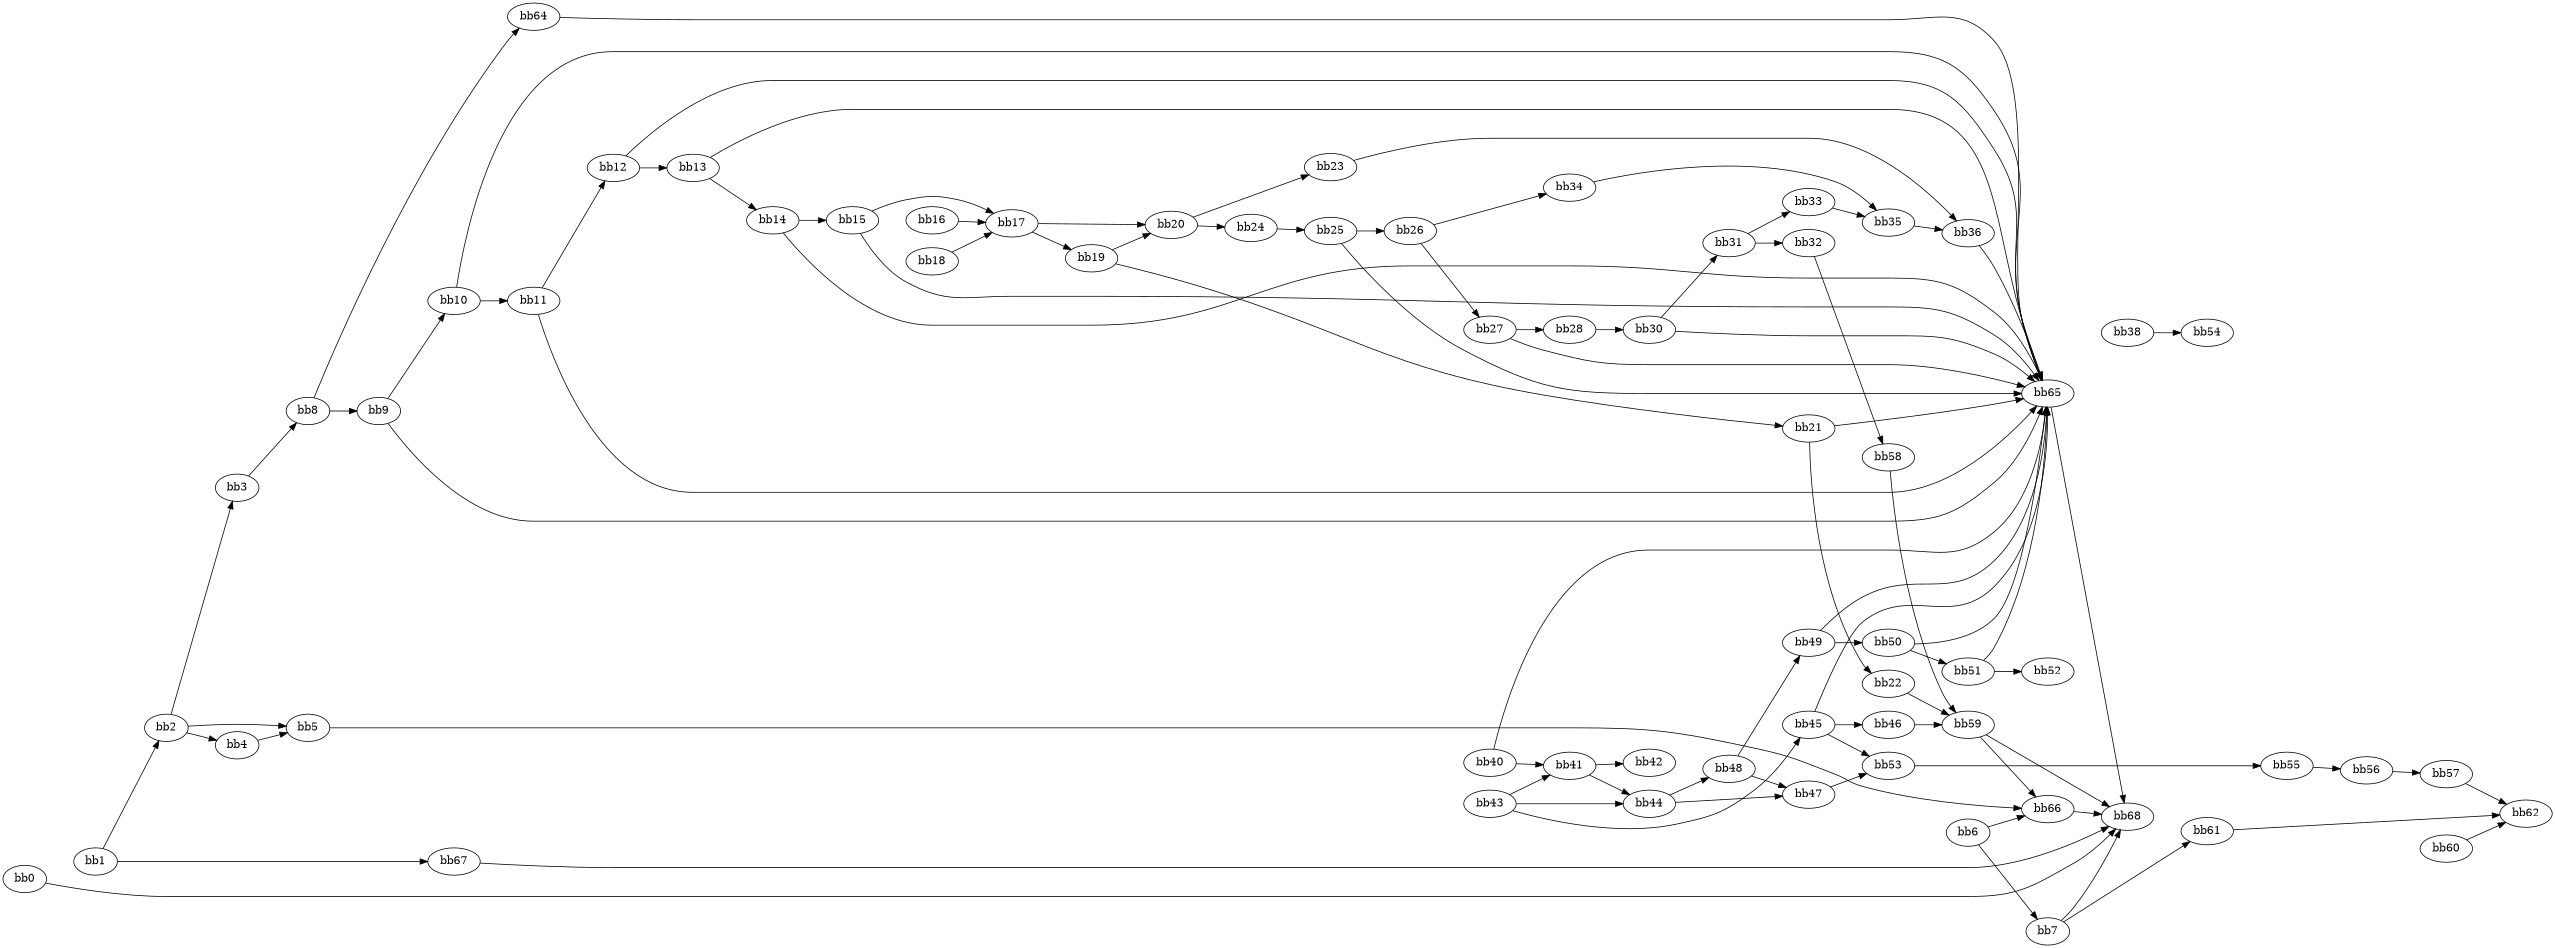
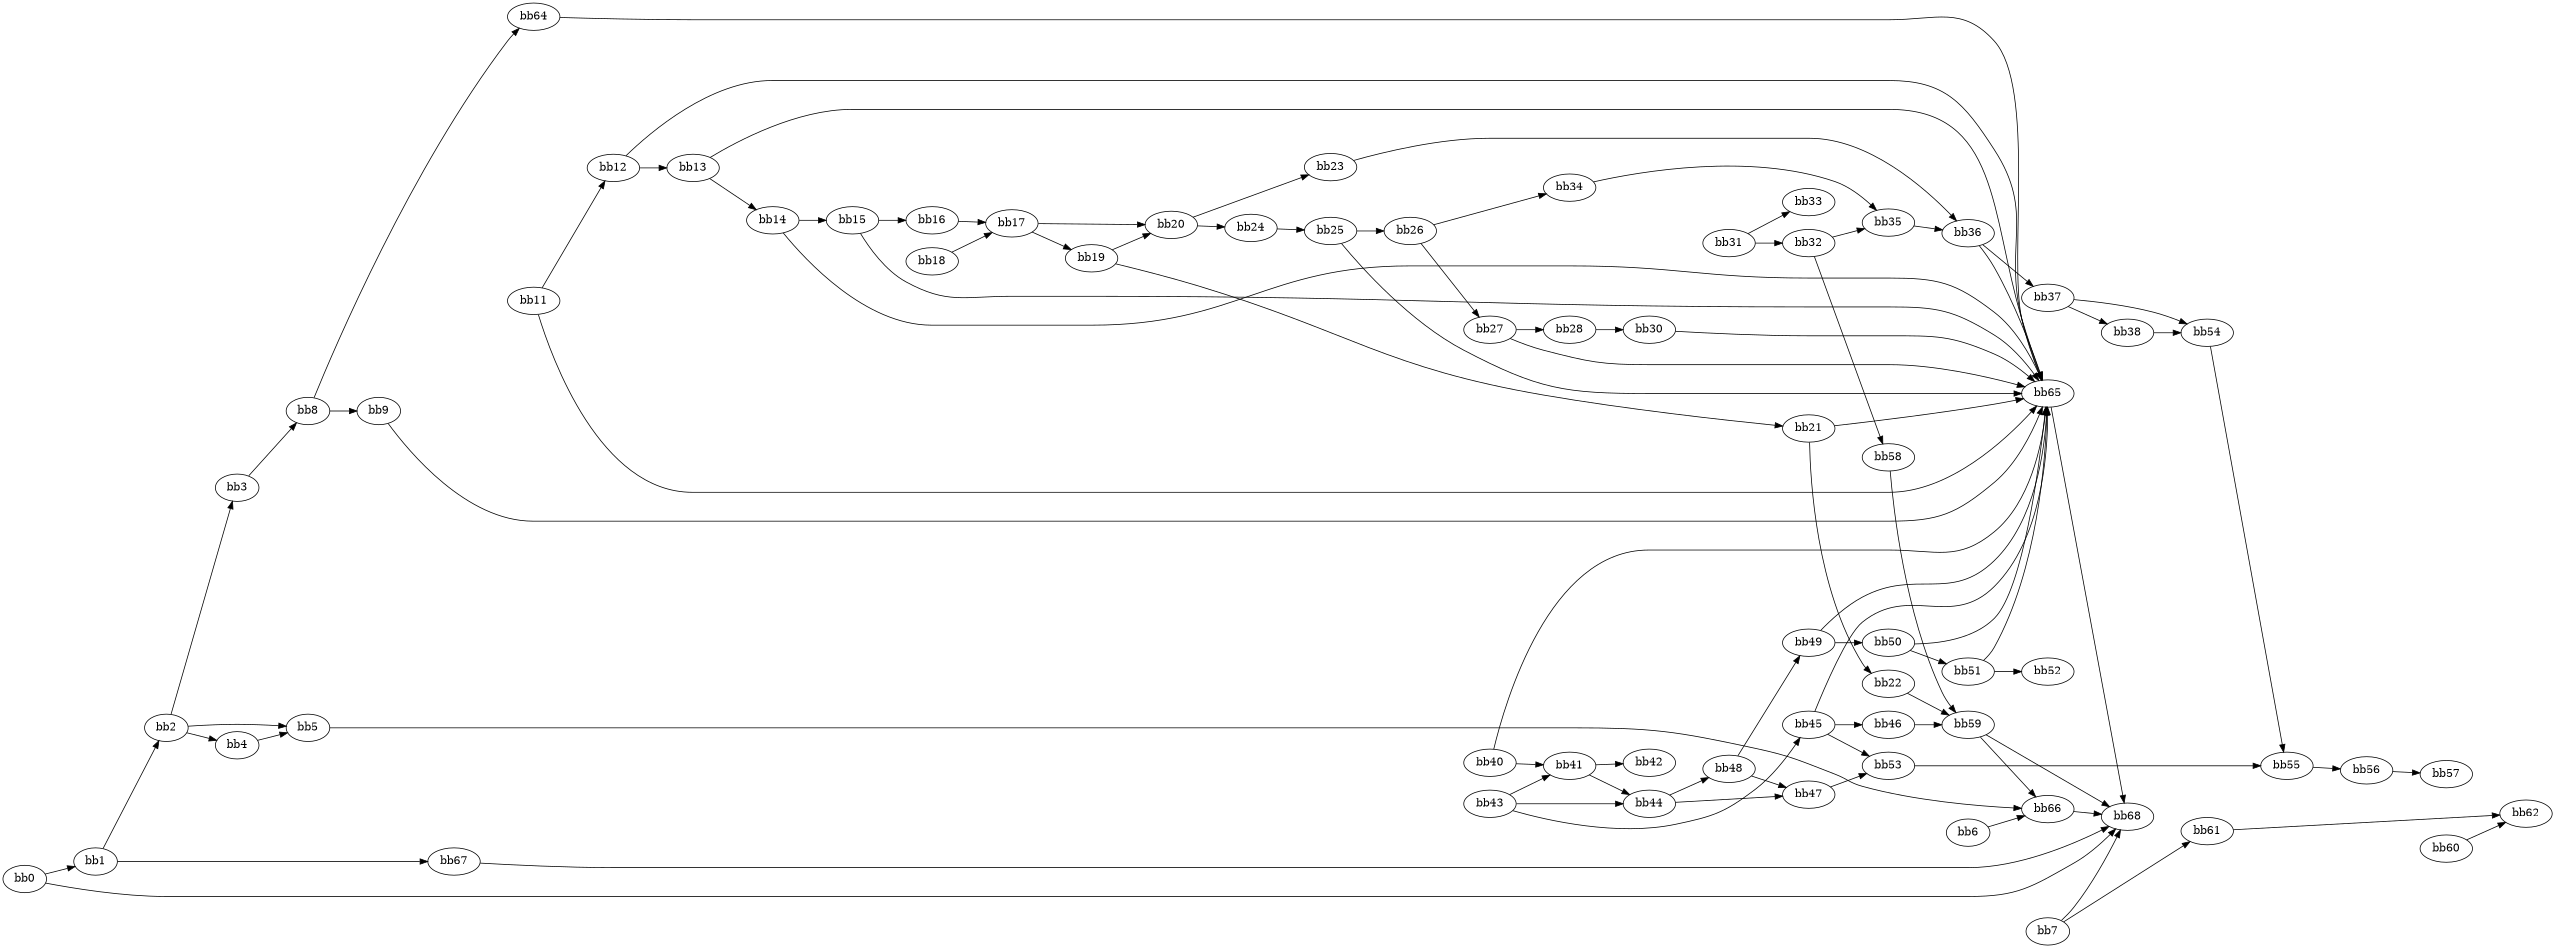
edge "bb15" -> "bb17": now "bb15" -> "bb16"
edge "bb33" -> "bb35": now "bb32" -> "bb35"
edge "bb30" -> "bb31": removed
node "bb37": added
node "bb10": removed
edge "bb54" -> "bb55": added
edge "bb57" -> "bb62": removed
edge "bb0" -> "bb1": added
edge "bb6" -> "bb7": removed
